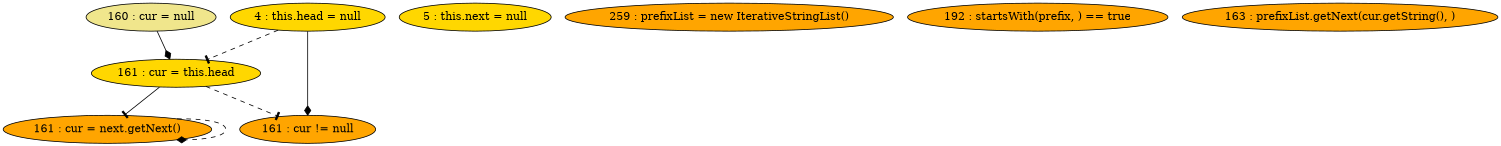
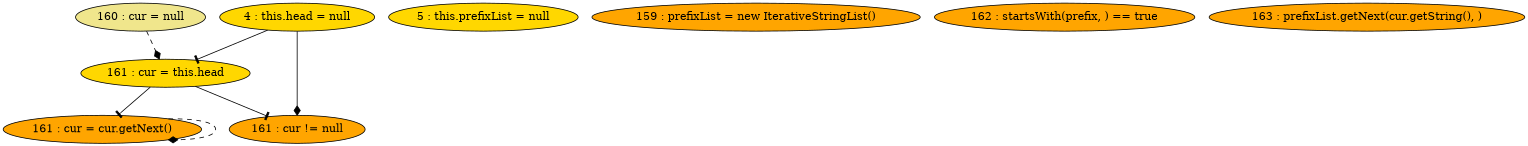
node "5 : this.next = null": label "5 : this.next = null" -> "5 : this.prefixList = null"
node "259 : prefixList = new IterativeStringList()": label "259 : prefixList = new IterativeStringList()" -> "159 : prefixList = new IterativeStringList()"
node "192 : startsWith(prefix, ) == true": label "192 : startsWith(prefix, ) == true" -> "162 : startsWith(prefix, ) == true"
edge "160 : cur = null" -> "161 : cur = this.head": style solid -> dashed
edge "4 : this.head = null" -> "161 : cur = this.head": style dashed -> solid
edge "161 : cur = this.head" -> "161 : cur != null": style dashed -> solid
node "161 : cur = next.getNext()": label "161 : cur = next.getNext()" -> "161 : cur = cur.getNext()"
